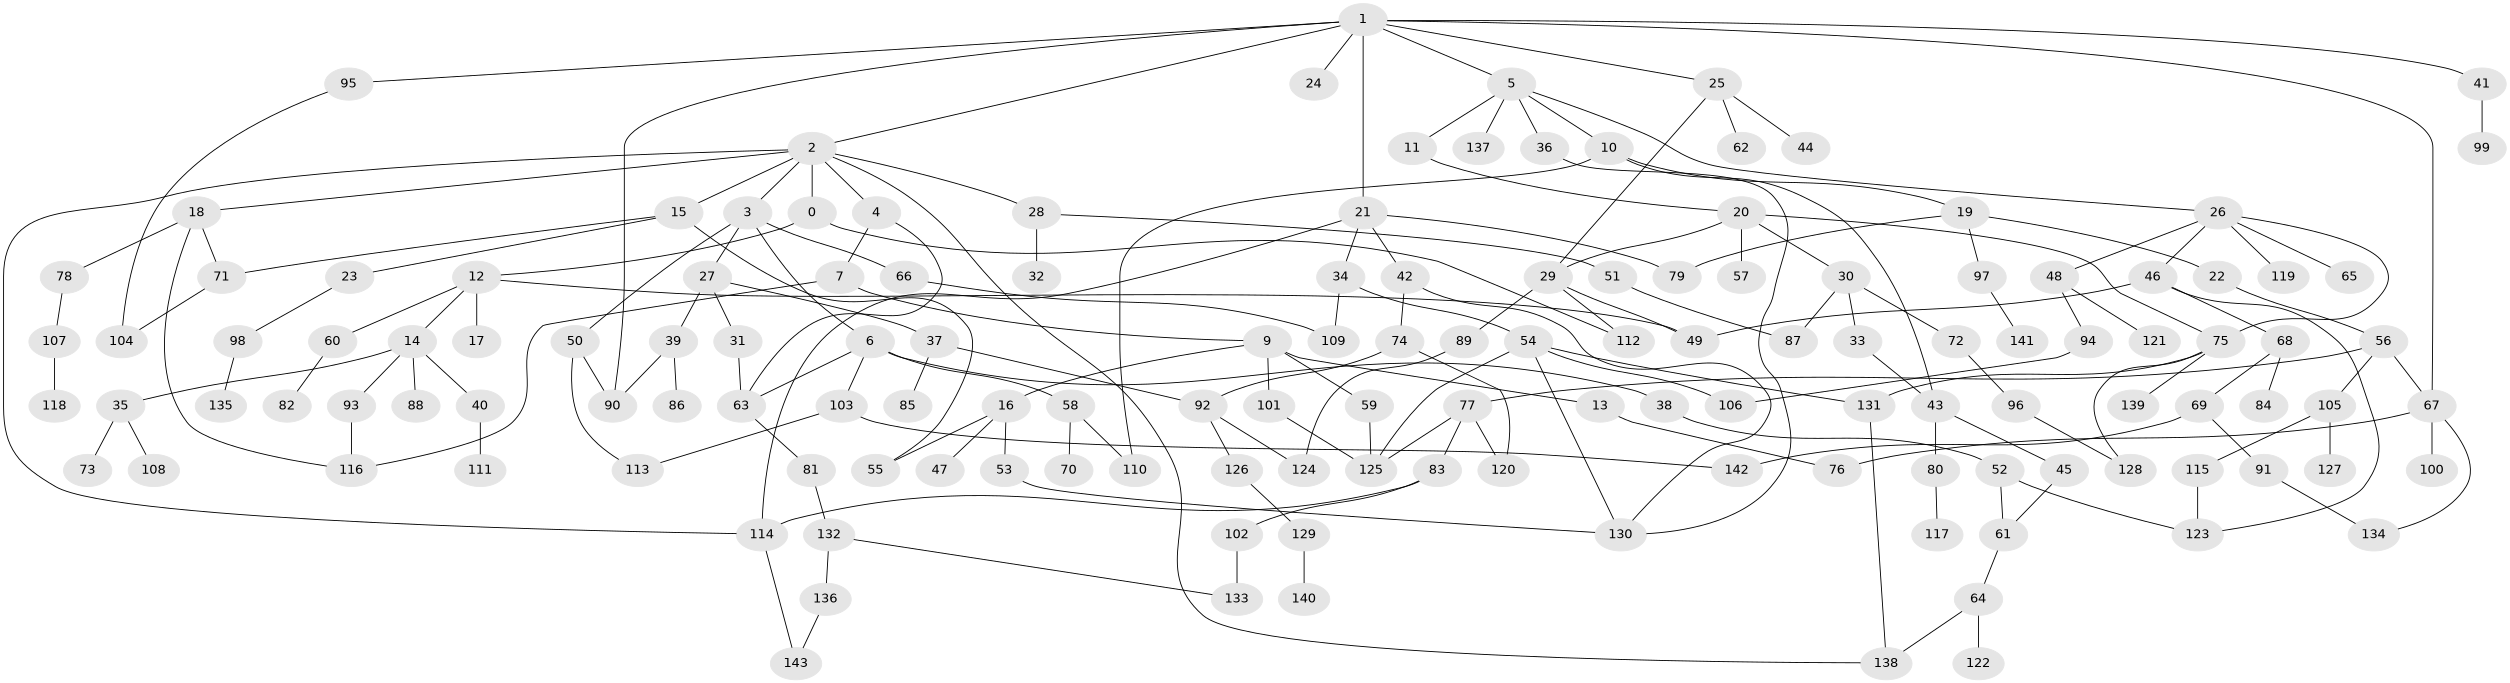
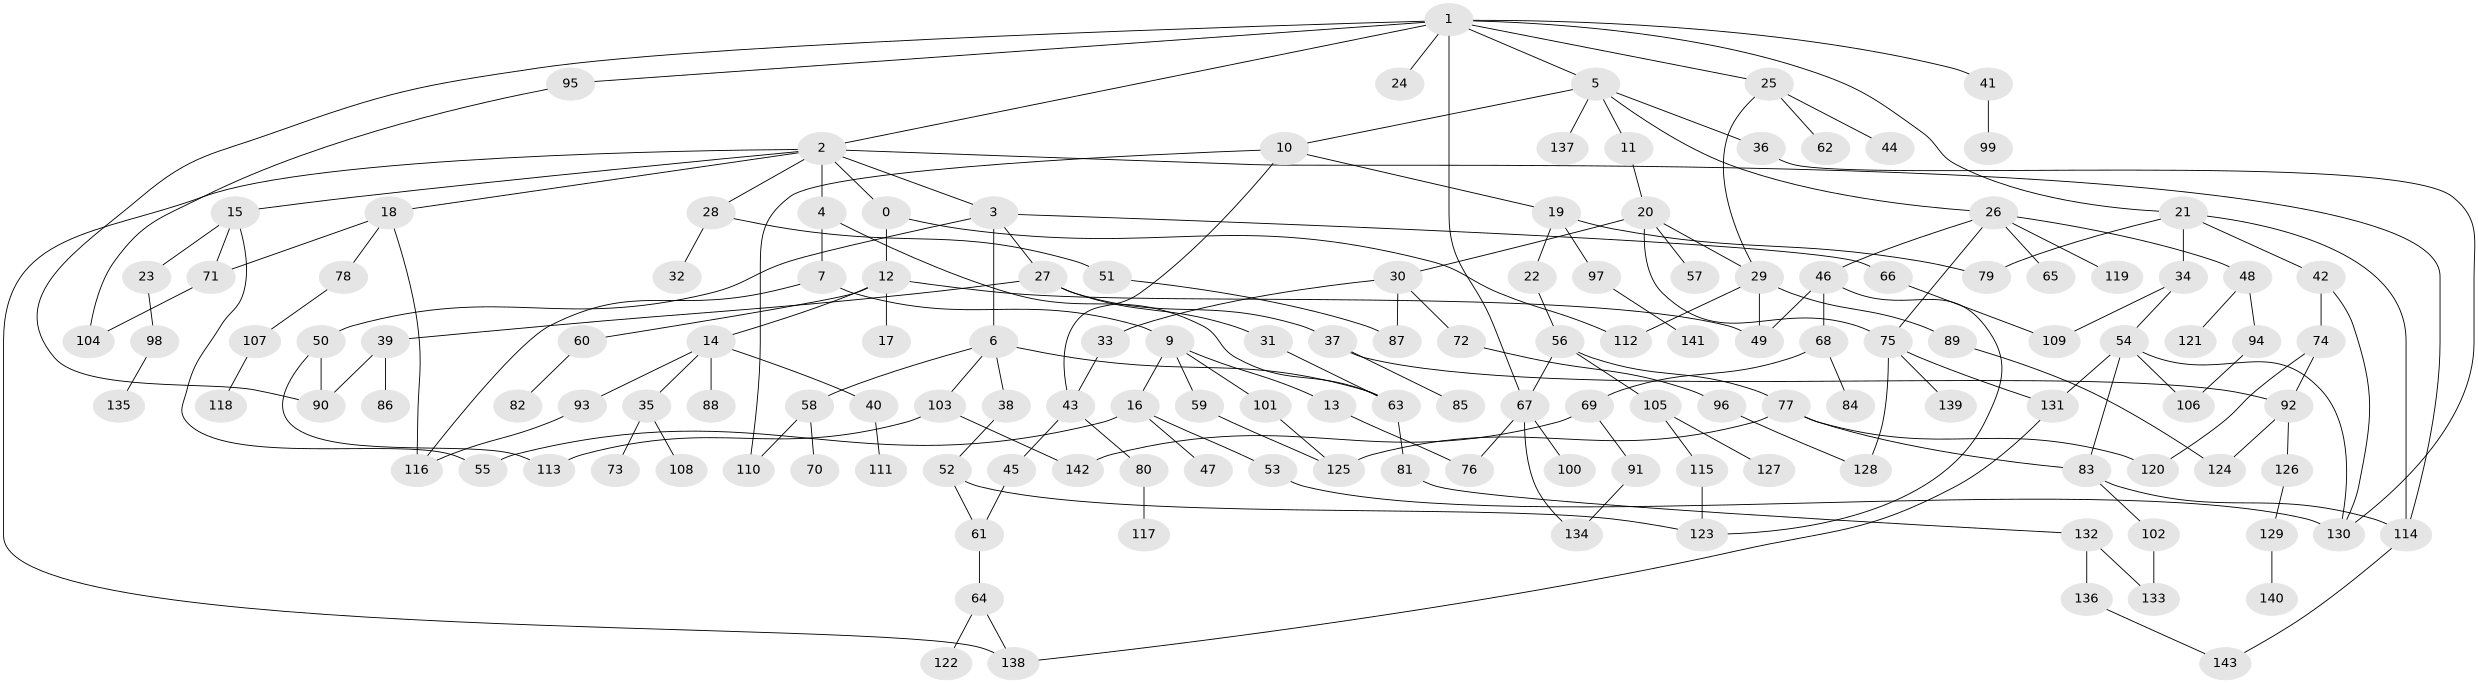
edge "54" -- "125": now "54" -- "83"
